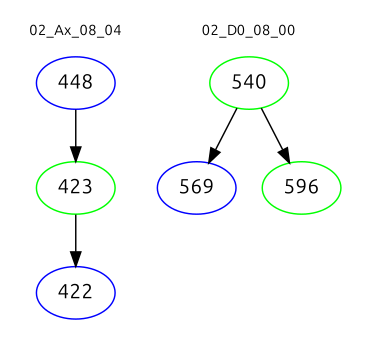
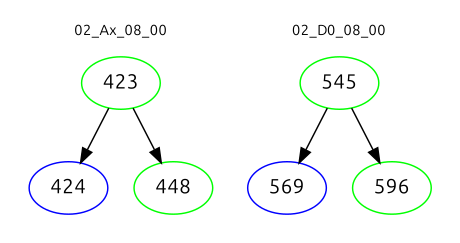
cluster "02_Ax_08_04": label "02_Ax_08_04" -> "02_Ax_08_00"
node "448": color blue -> green
node "540": label "540" -> "545"
edge "448" -> "423": reversed
node "422": label "422" -> "424"
